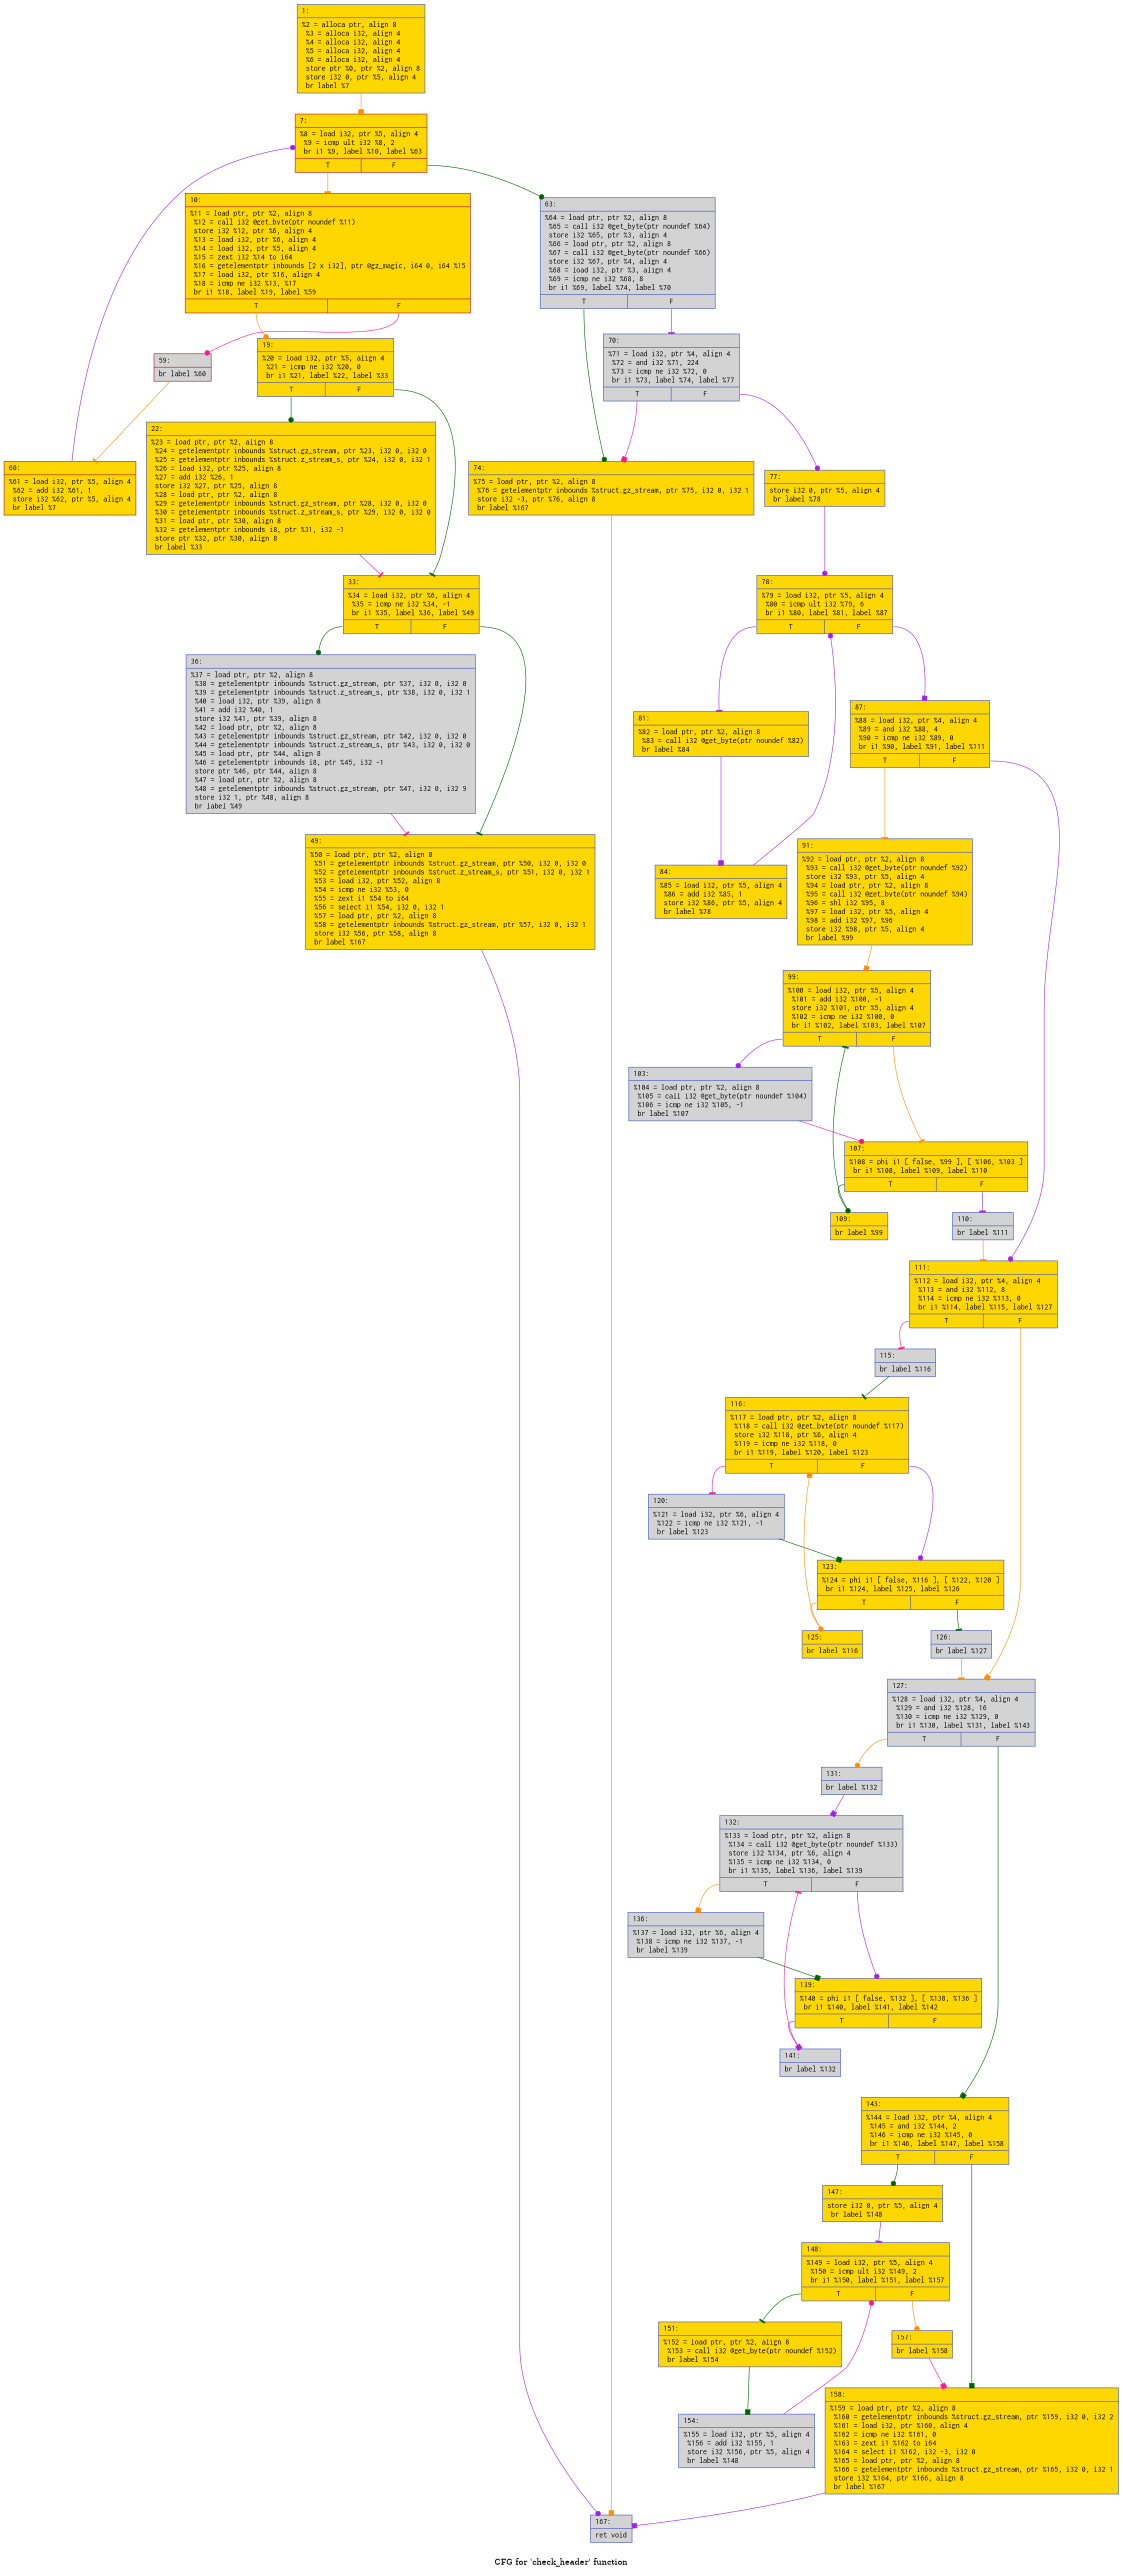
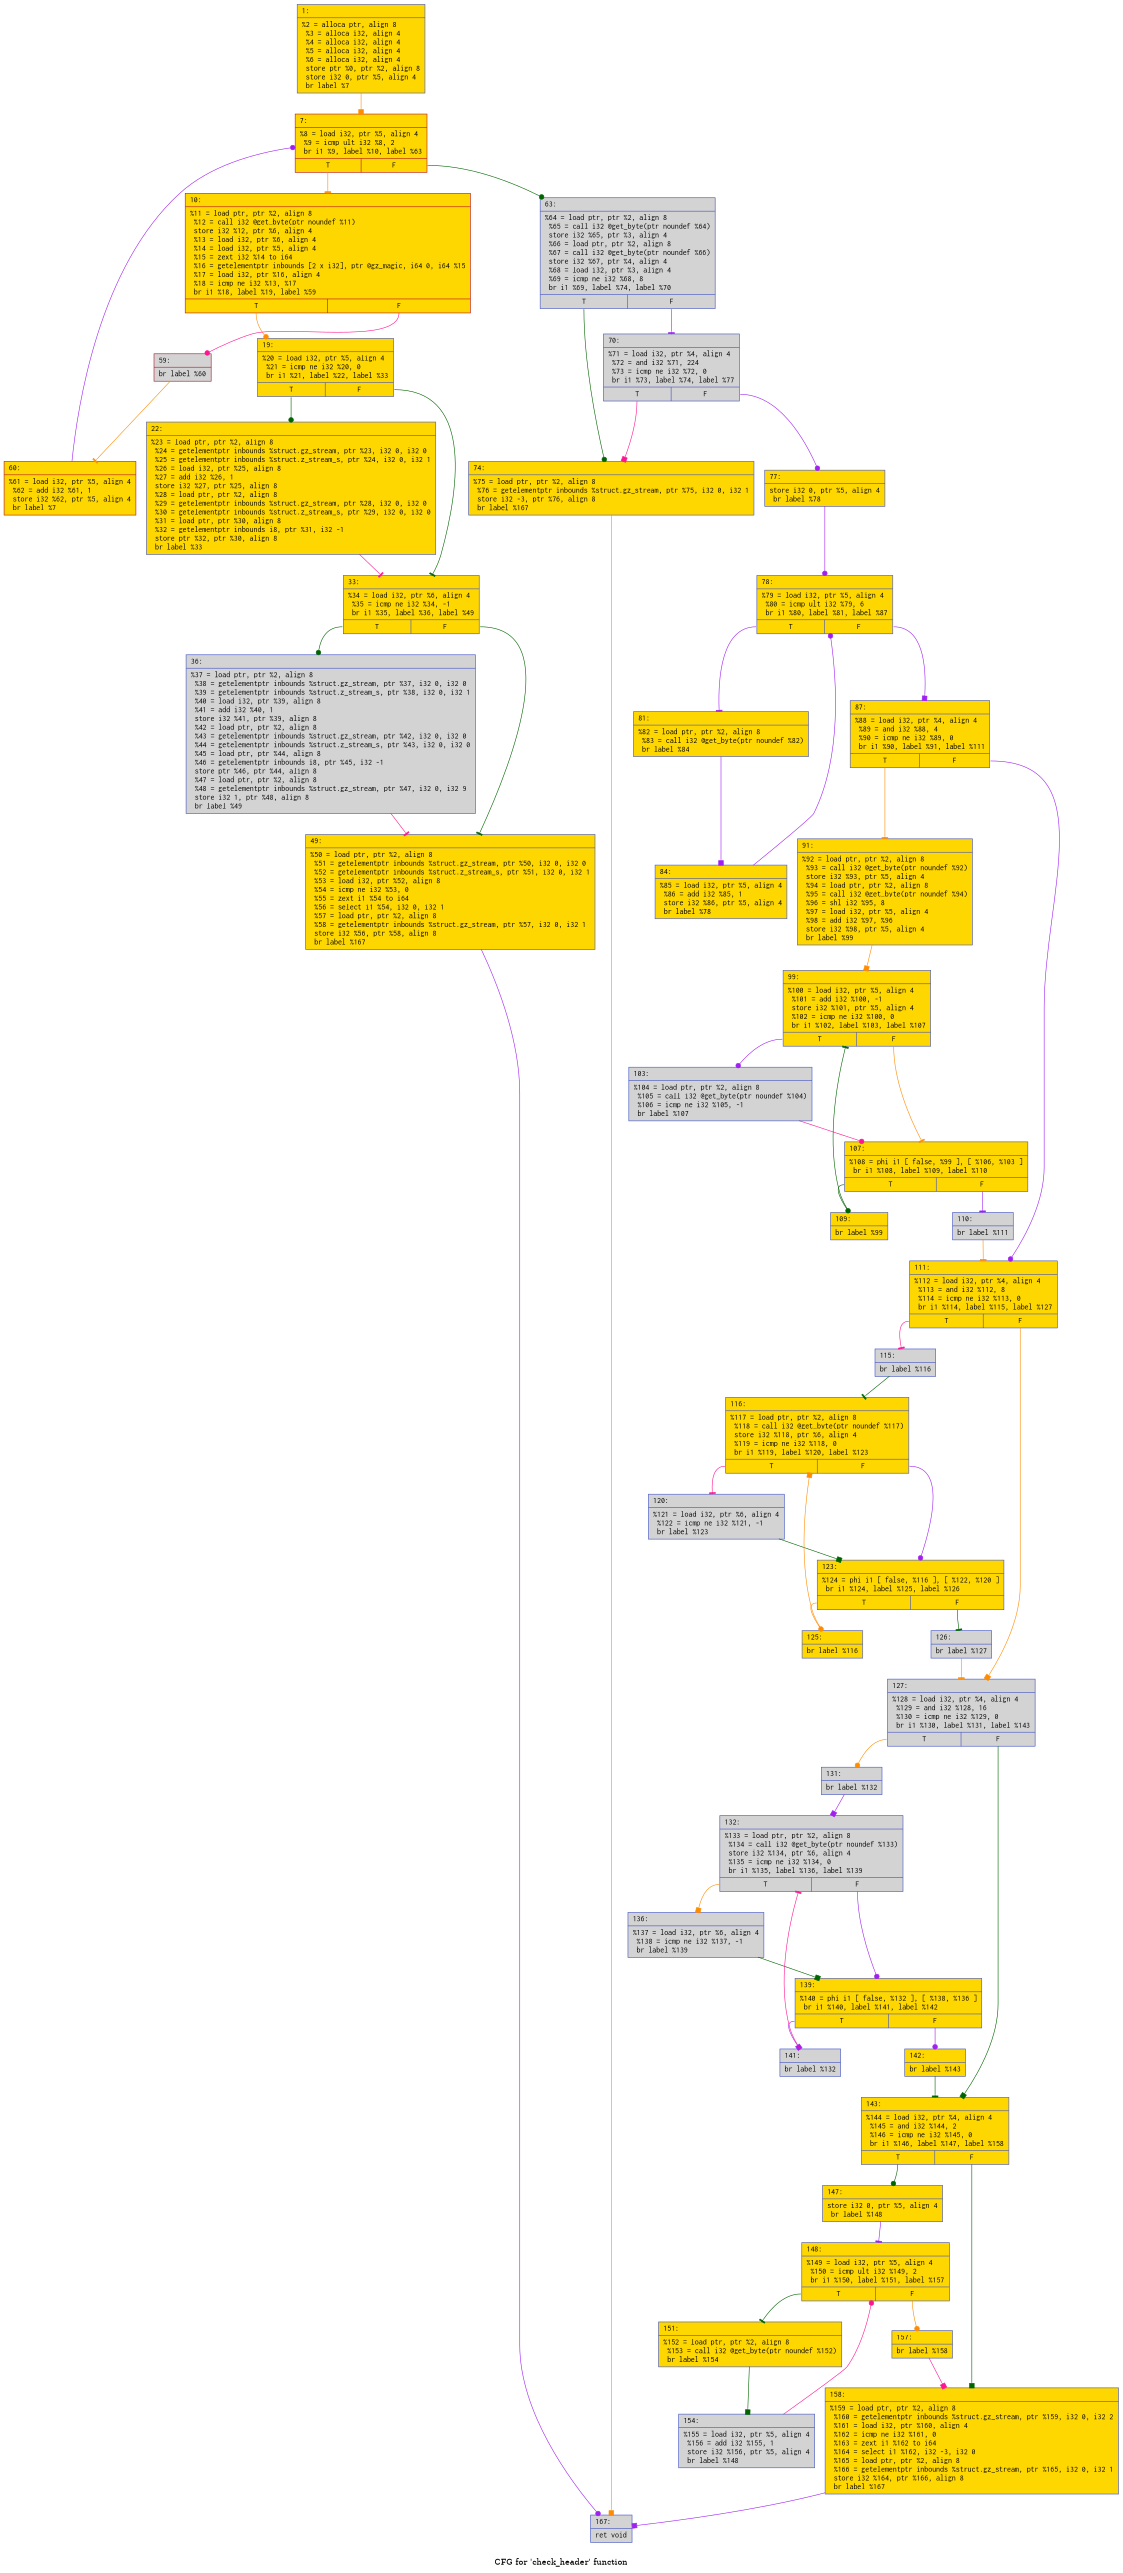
node "142:": added
